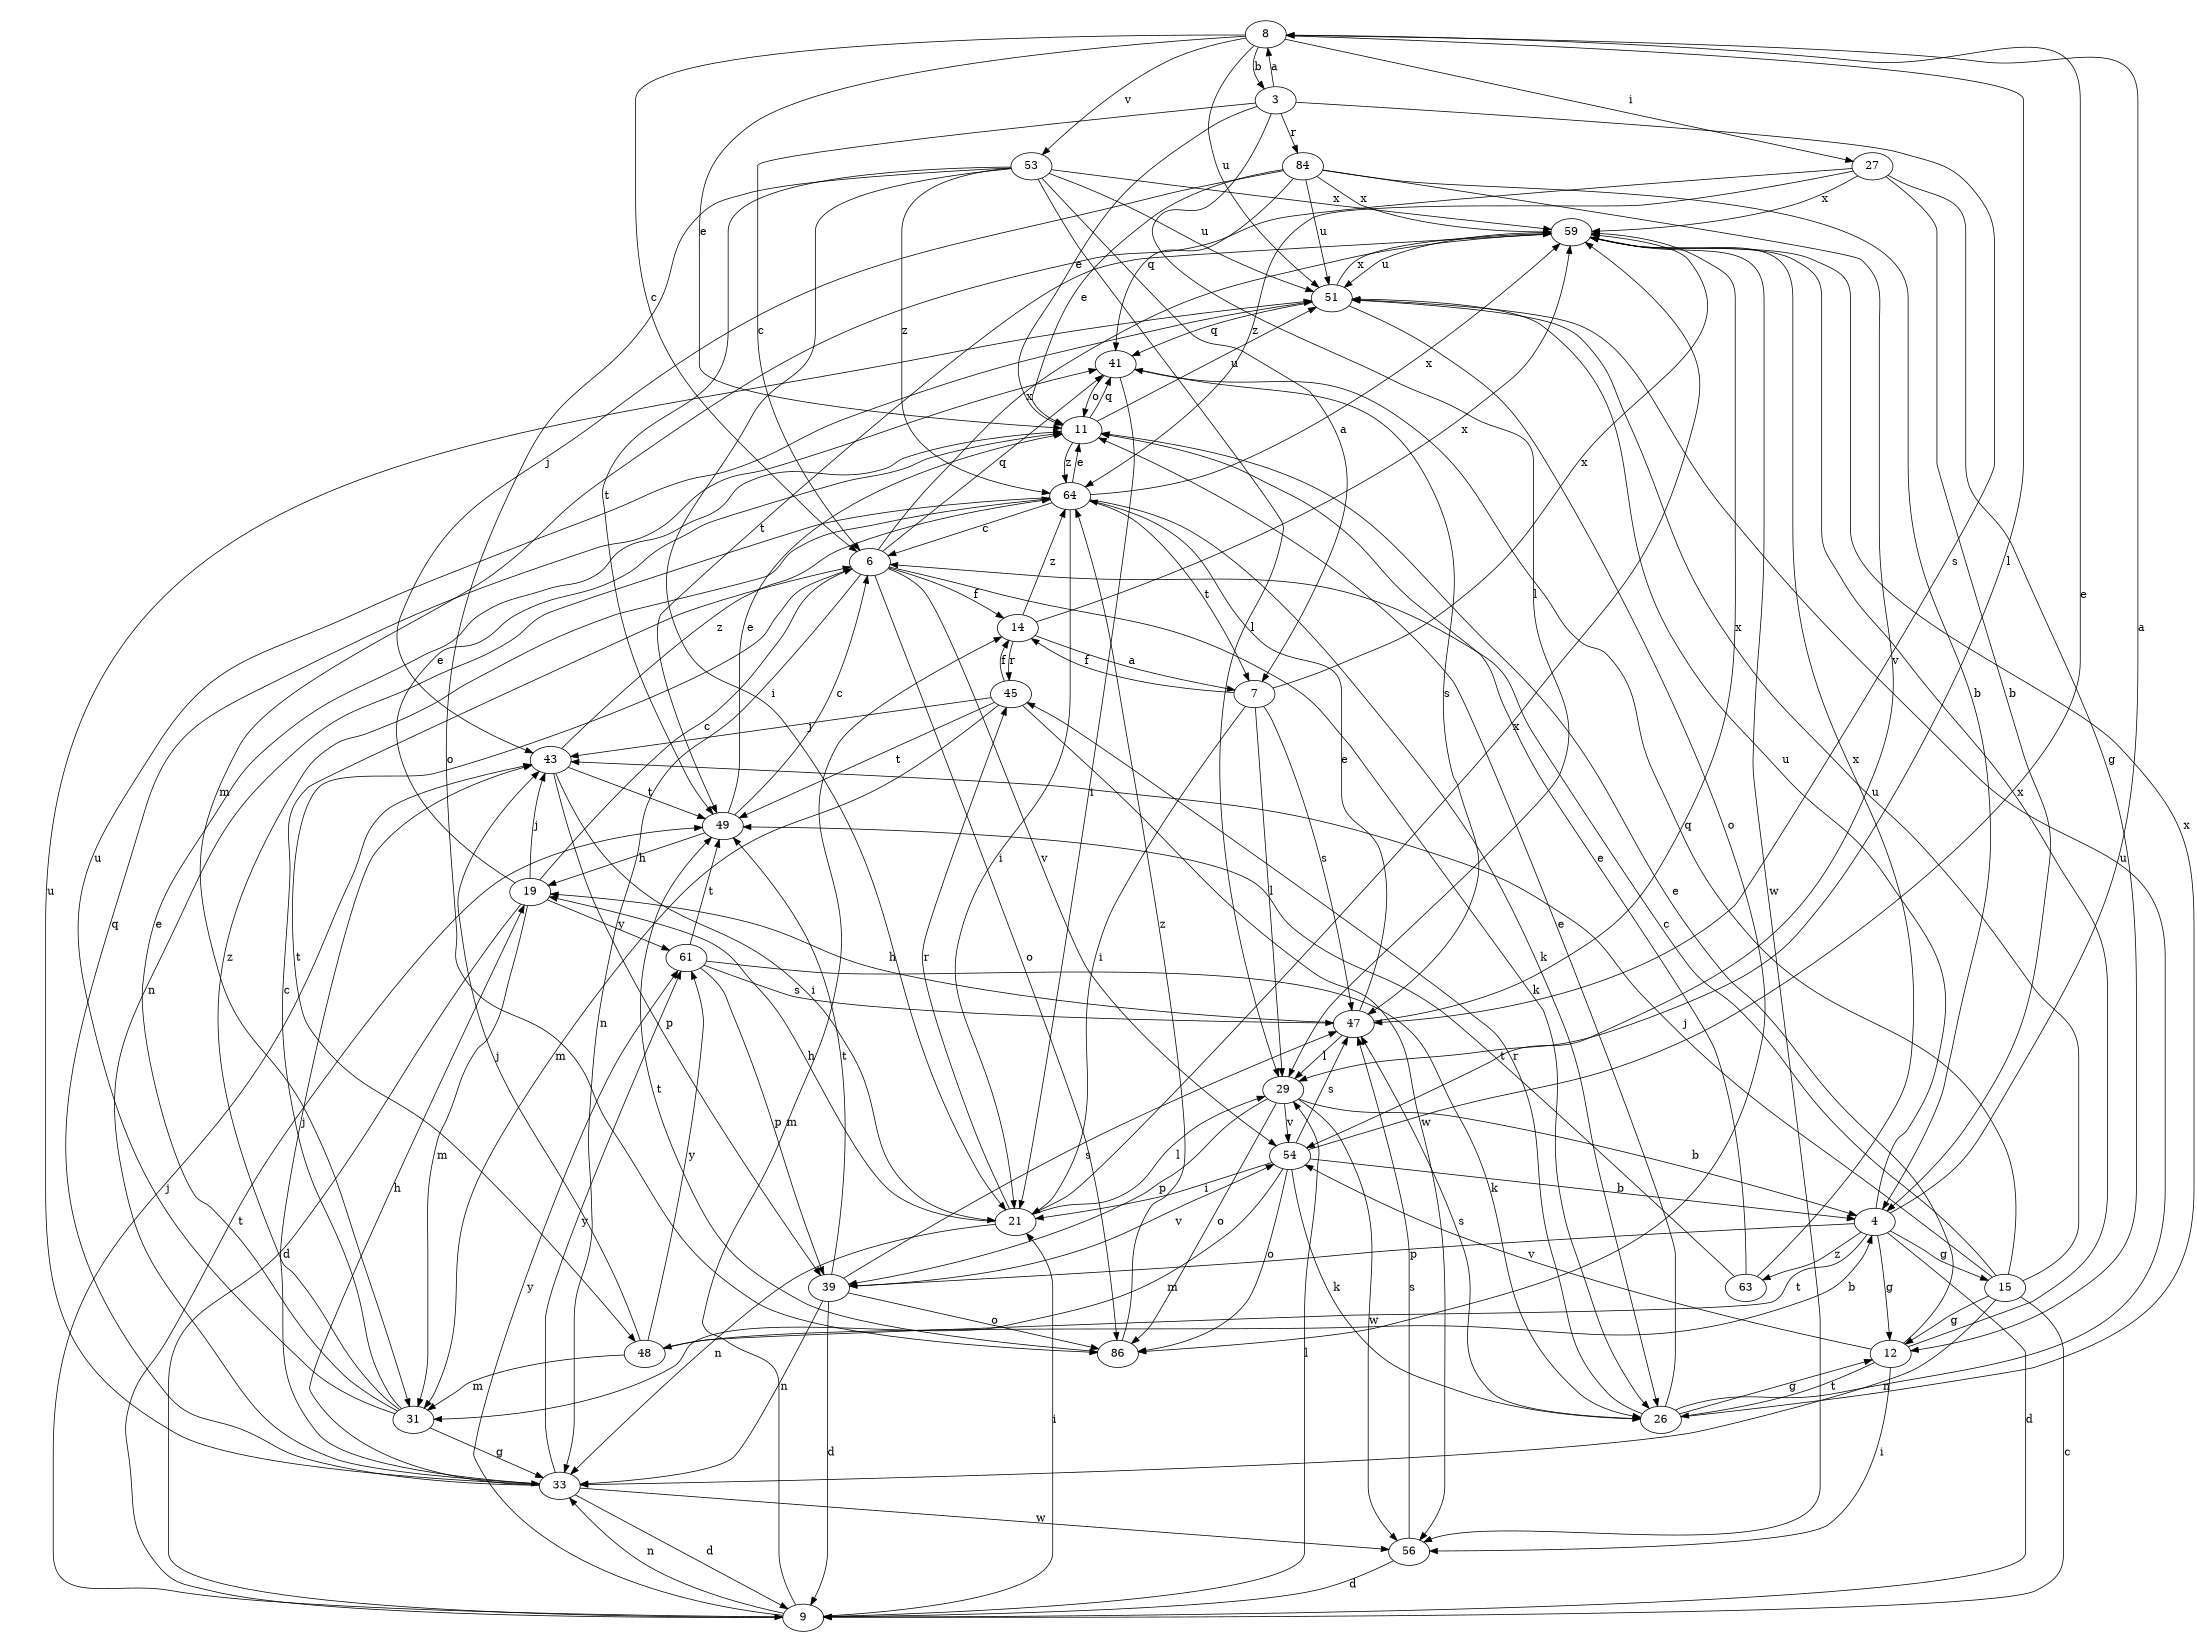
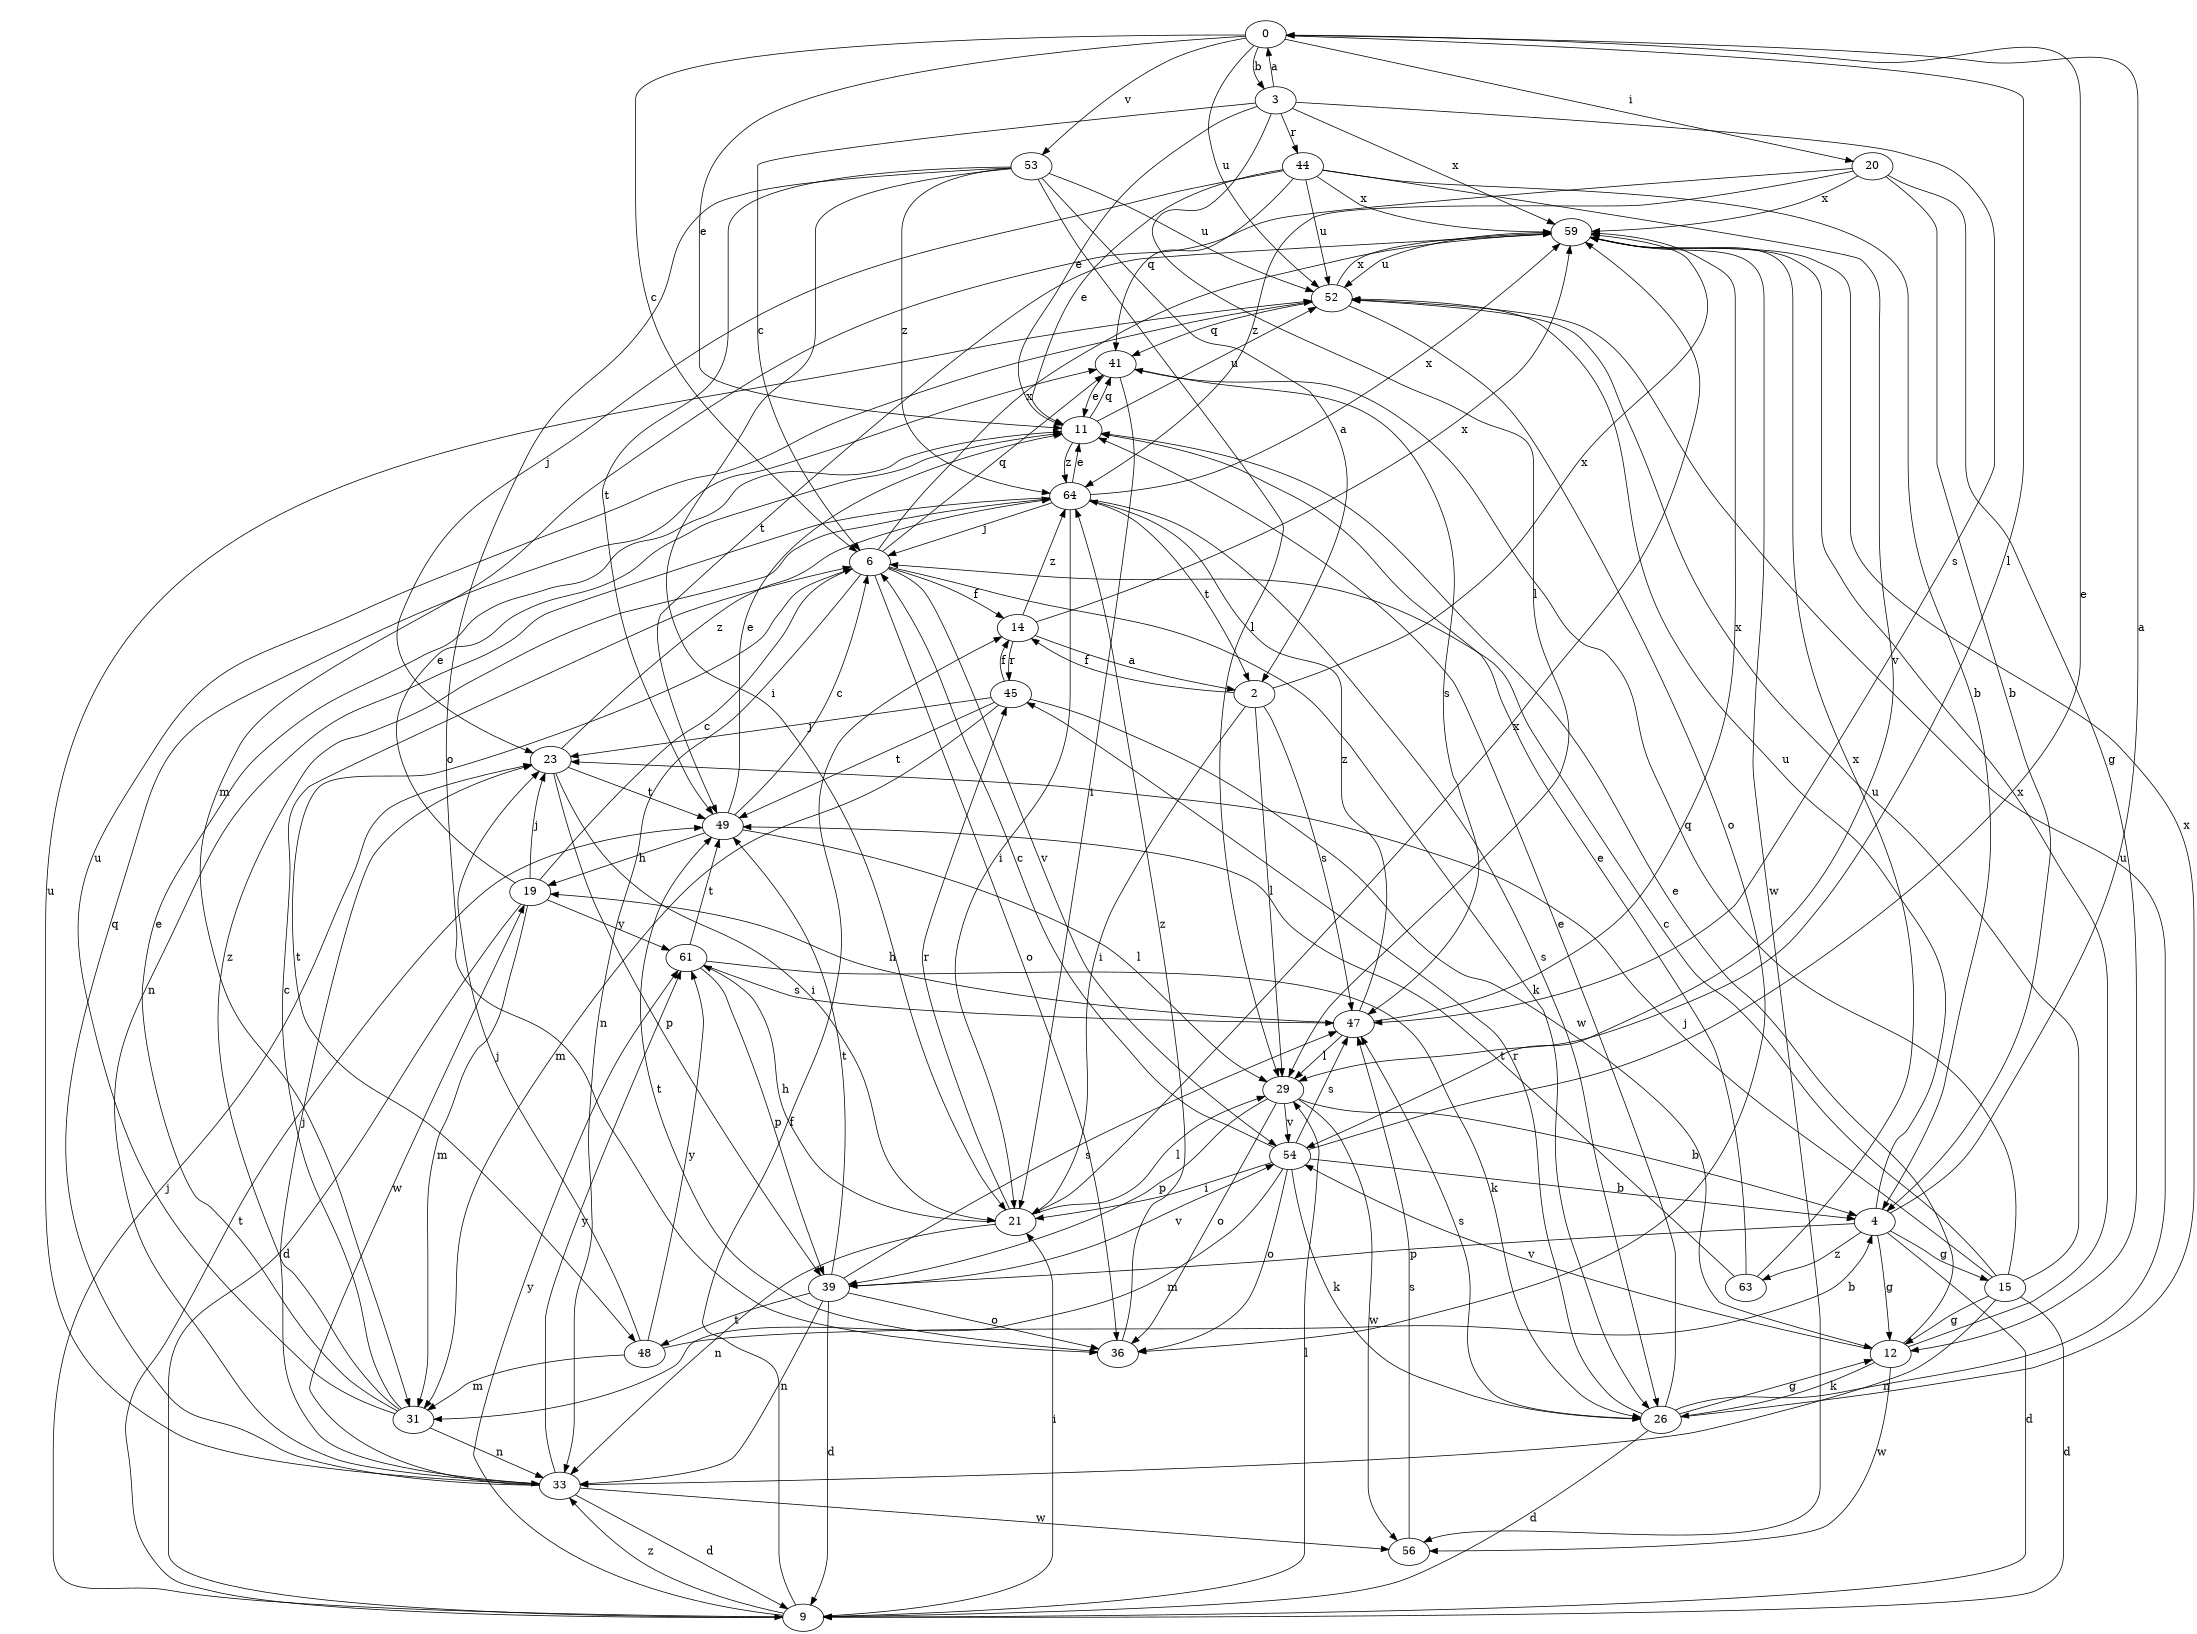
node "8": label "8" -> "0"
node "84": label "84" -> "44"
node "27": label "27" -> "20"
edge "53" -> "59": now "3" -> "59"
node "51": label "51" -> "52"
edge "41" -> "11": label "o" -> "e"
edge "64" -> "6": label "c" -> "j"
node "7": label "7" -> "2"
node "43": label "43" -> "23"
edge "47" -> "64": label "e" -> "z"
edge "54" -> "6": added, label "c"
edge "49" -> "29": added, label "l"
edge "64" -> "26": label "k" -> "s"
edge "45" -> "56": now "45" -> "12"
edge "21" -> "19": now "21" -> "61"
edge "9" -> "14": label "m" -> "f"
edge "33" -> "19": label "h" -> "w"
edge "4" -> "48": now "39" -> "48"
node "86": label "86" -> "36"
edge "12" -> "26": label "t" -> "k"
edge "31" -> "33": label "g" -> "n"
edge "12" -> "56": label "i" -> "w"
edge "15" -> "9": label "c" -> "d"
edge "9" -> "33": label "n" -> "z"
edge "56" -> "9": now "26" -> "9"
